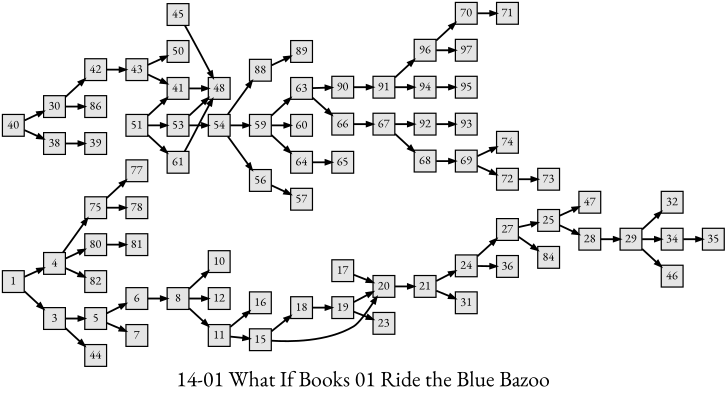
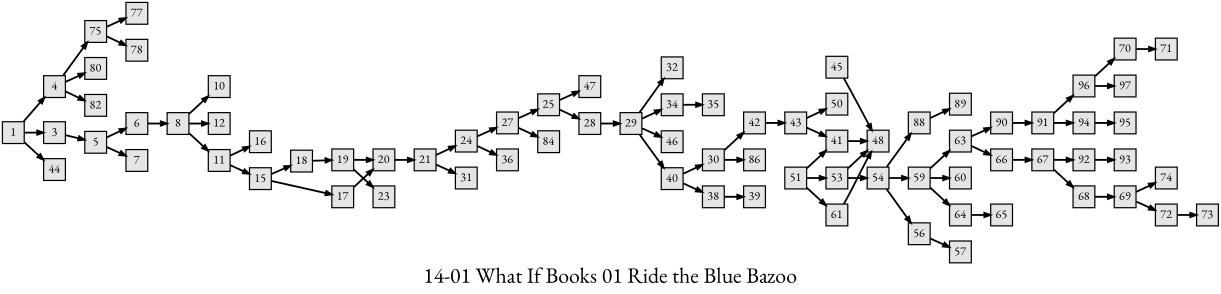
edge "29" -> "40": added
node "81": removed
edge "3" -> "44": now "1" -> "44"
edge "15" -> "20": now "15" -> "17"
